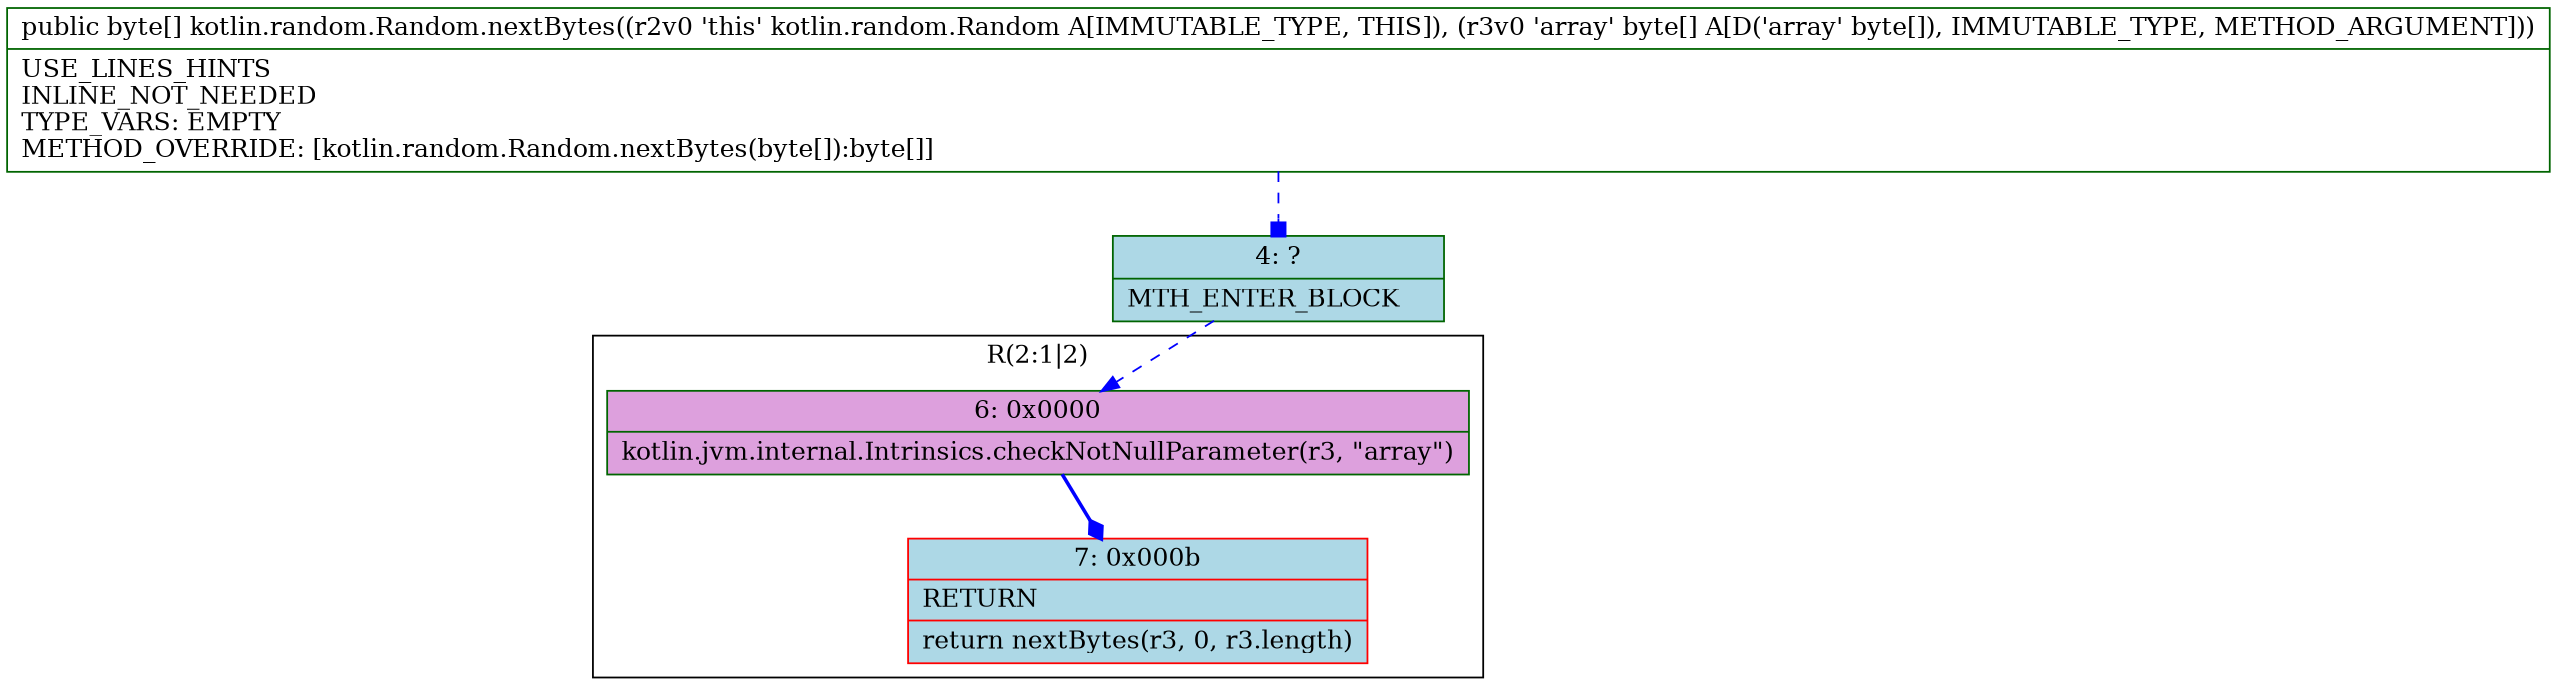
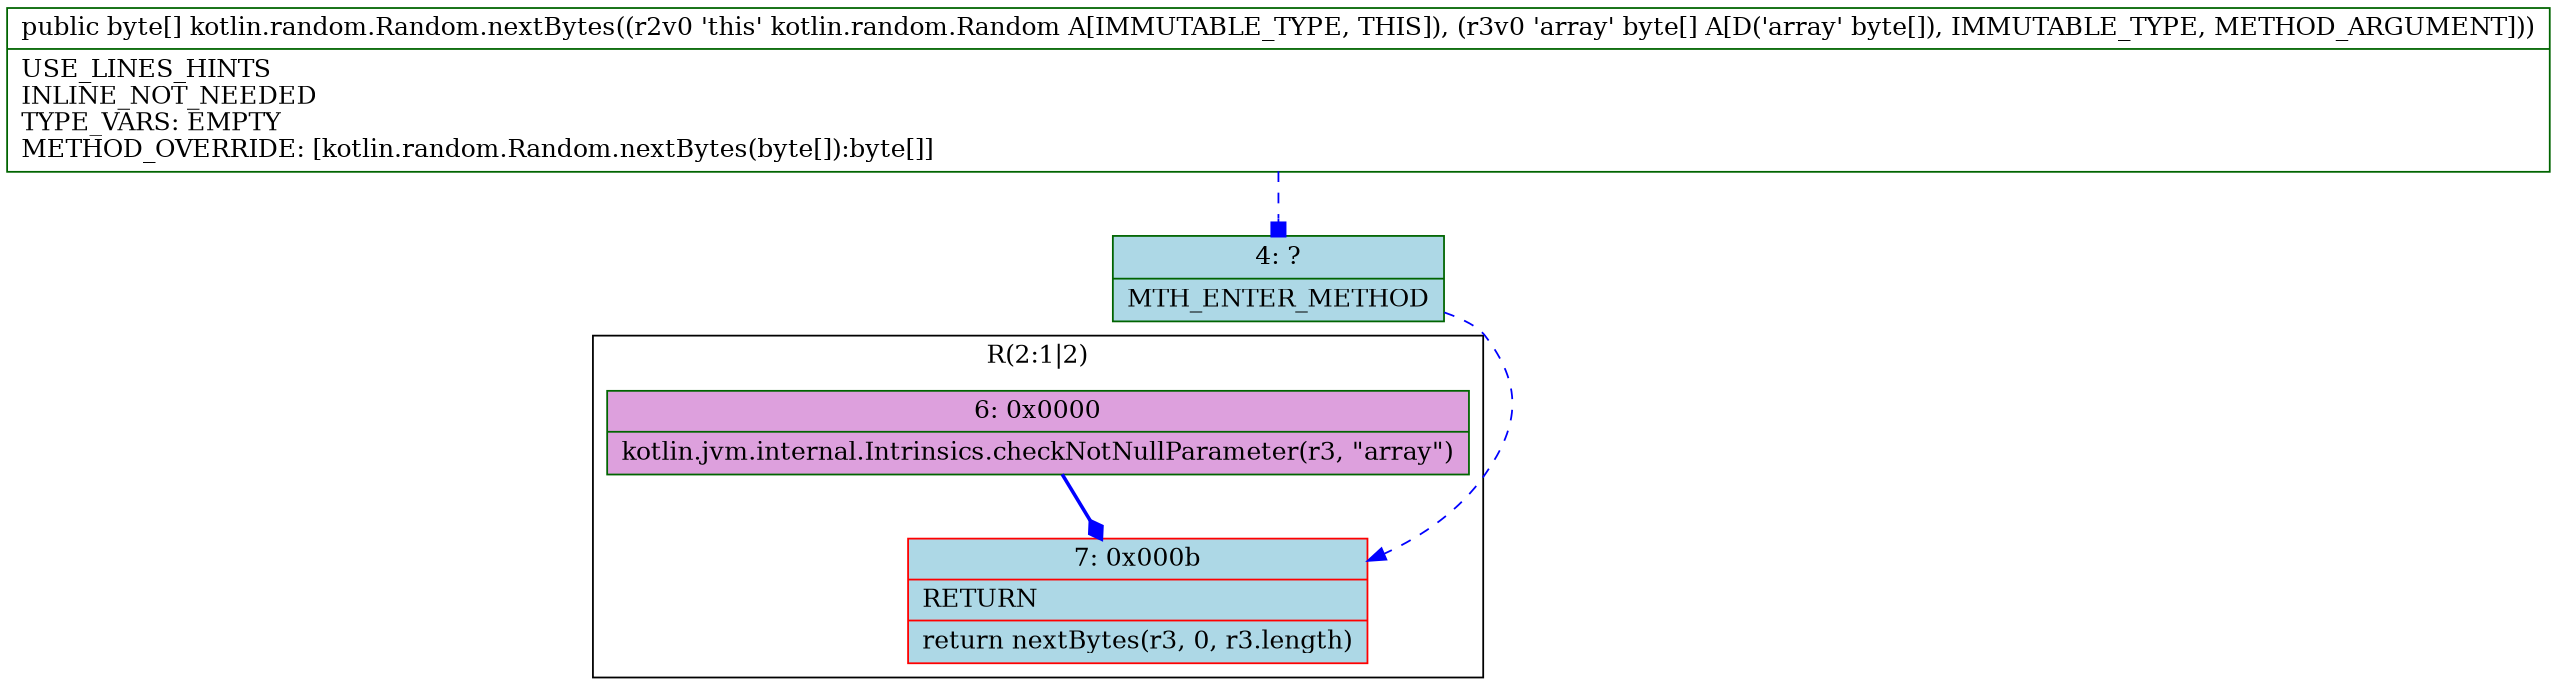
node "4: ?": text "MTH_ENTER_BLOCK" -> "MTH_ENTER_METHOD"
edge "4: ?" -> "6: 0x0000": now "4: ?" -> "7: 0x000b"
